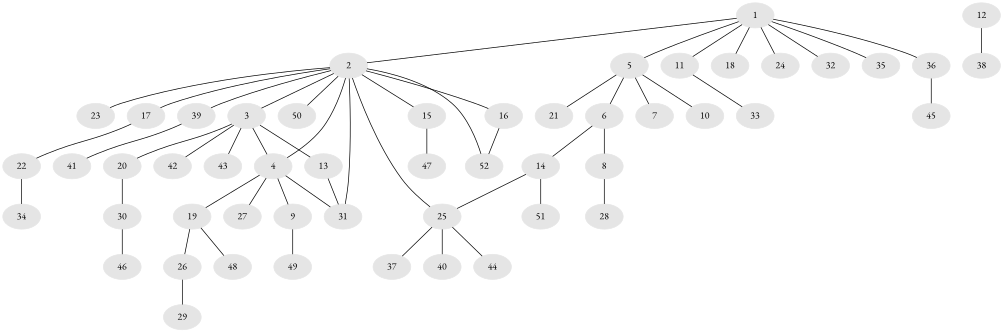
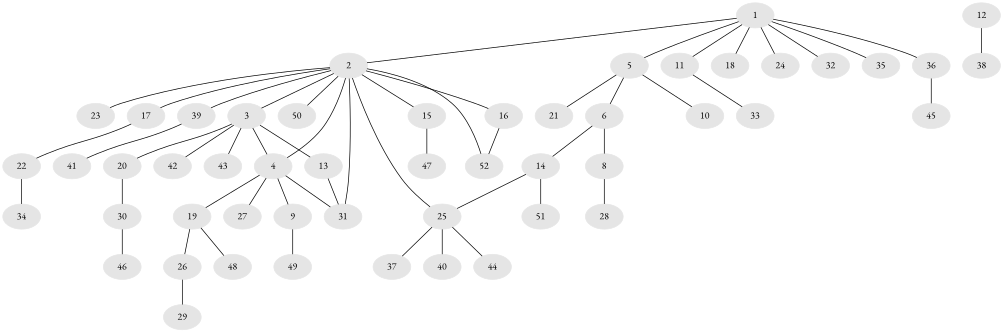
node "7": removed
